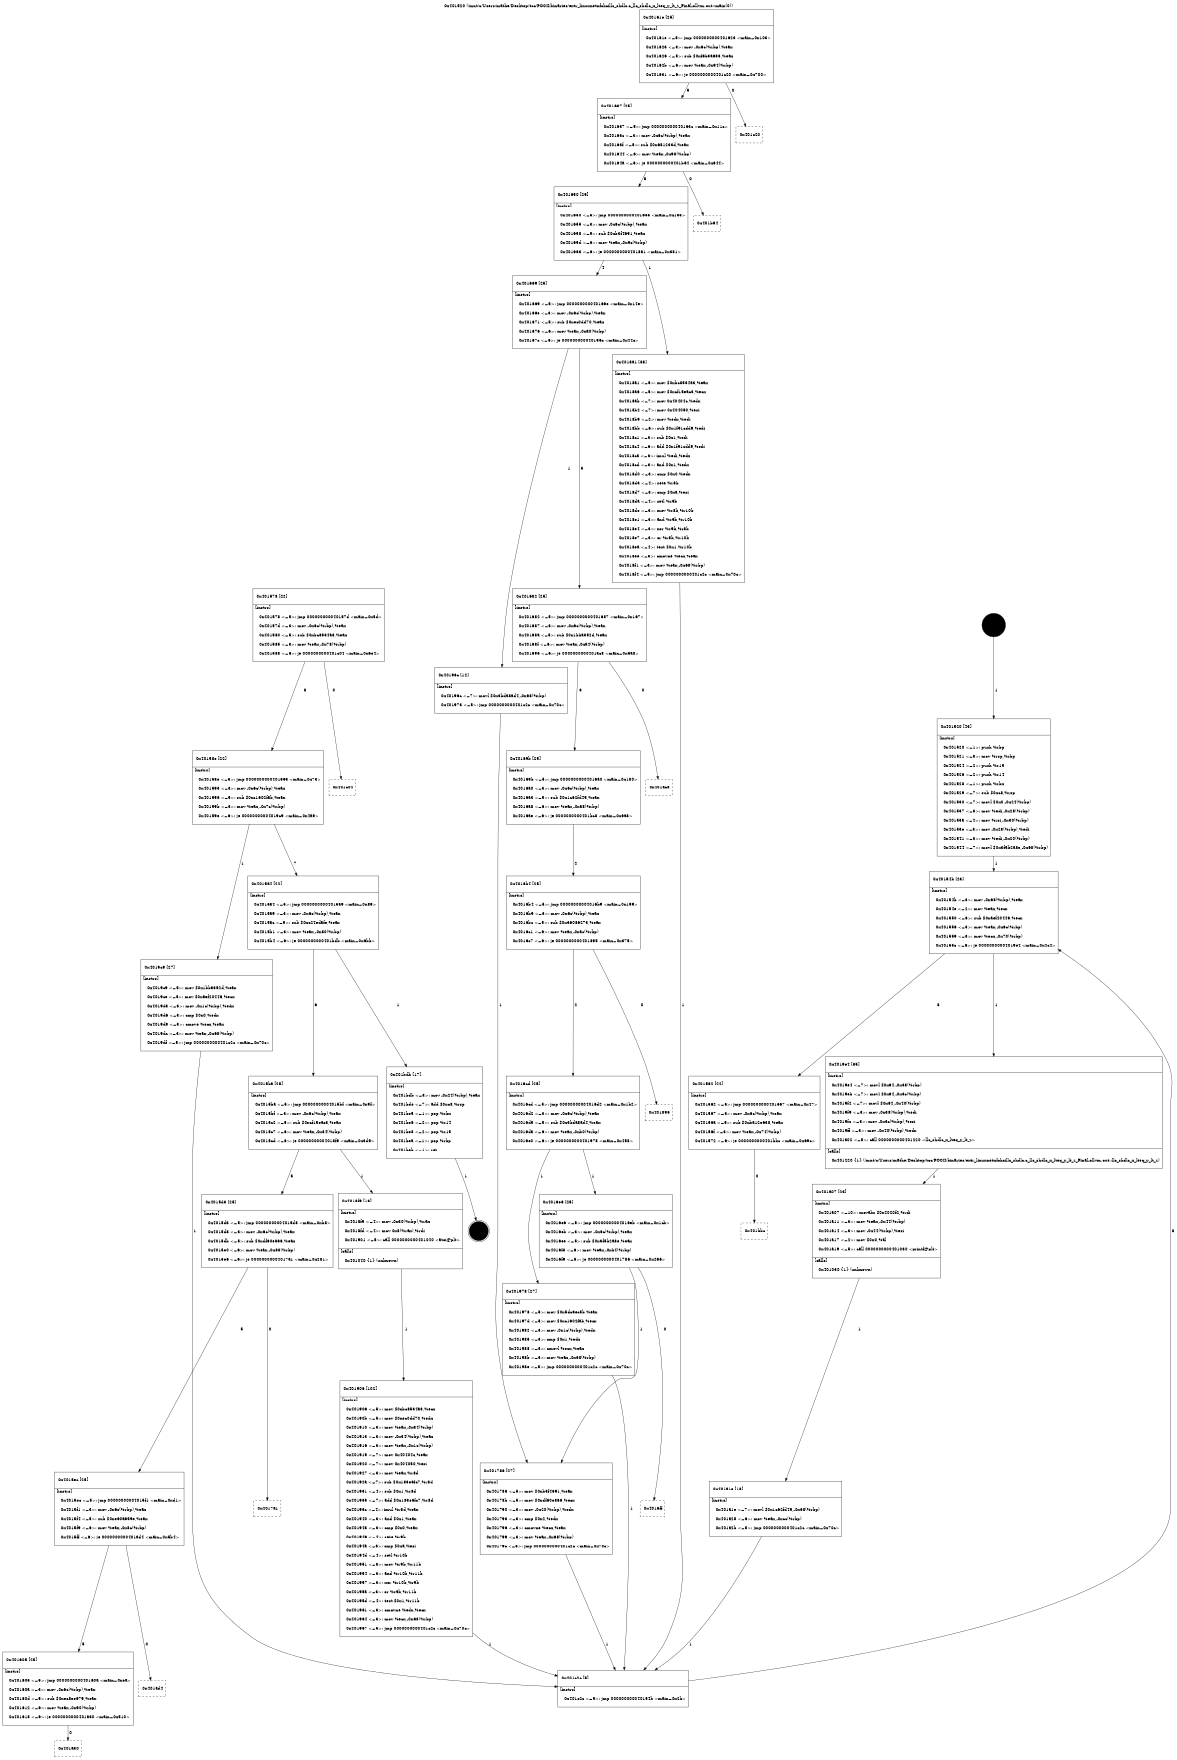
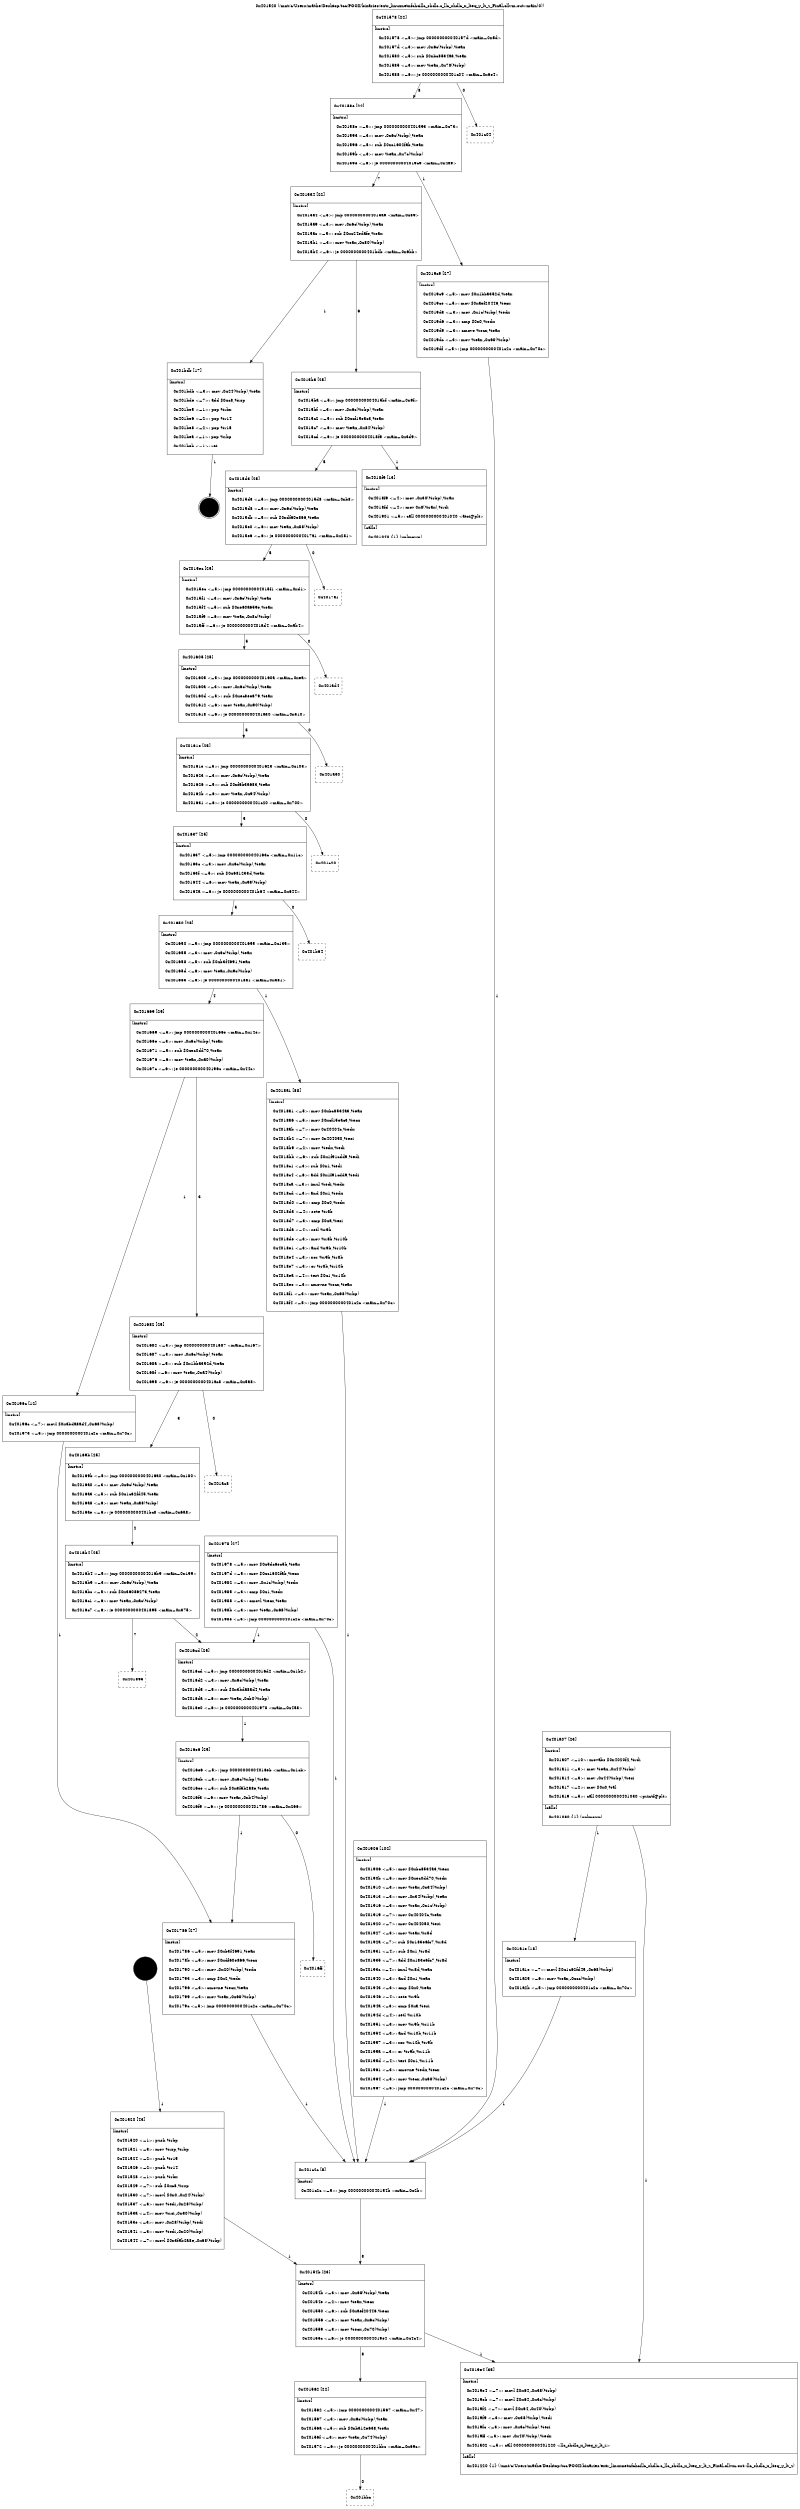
edge "0x401605 [25]" -> "0x40161e [25]": added, label "5"
edge "0x4016b4 [25]" -> "0x401895": label " 0" -> " 7"
edge "0x4019e4 [35]" -> "0x401a07 [23]": reversed
edge "0x4016cd [25]" -> "0x401978 [27]": reversed
edge "0x4018f9 [13]" -> "0x401906 [102]": removed, label "1"
